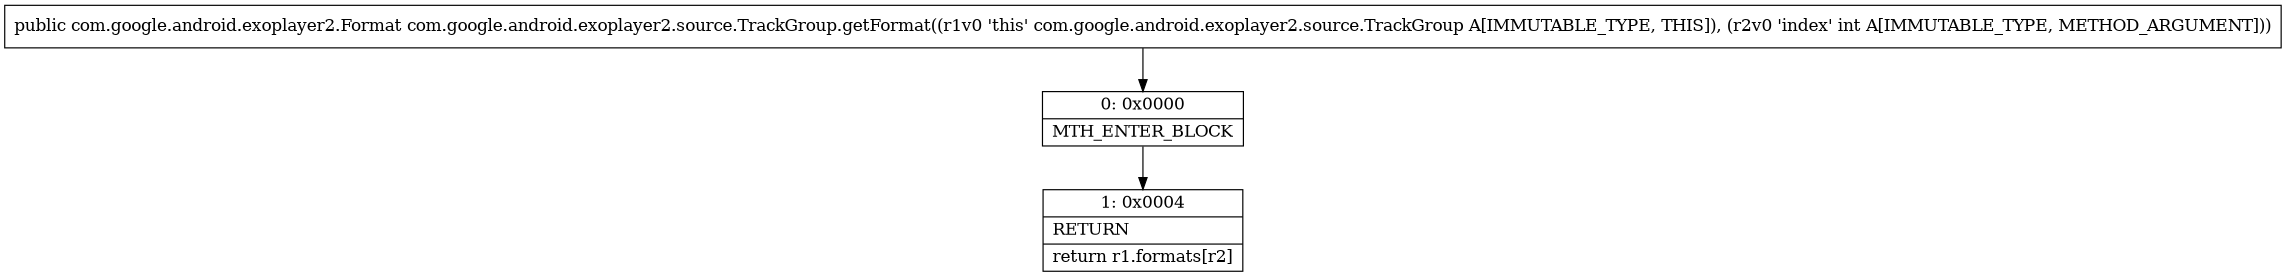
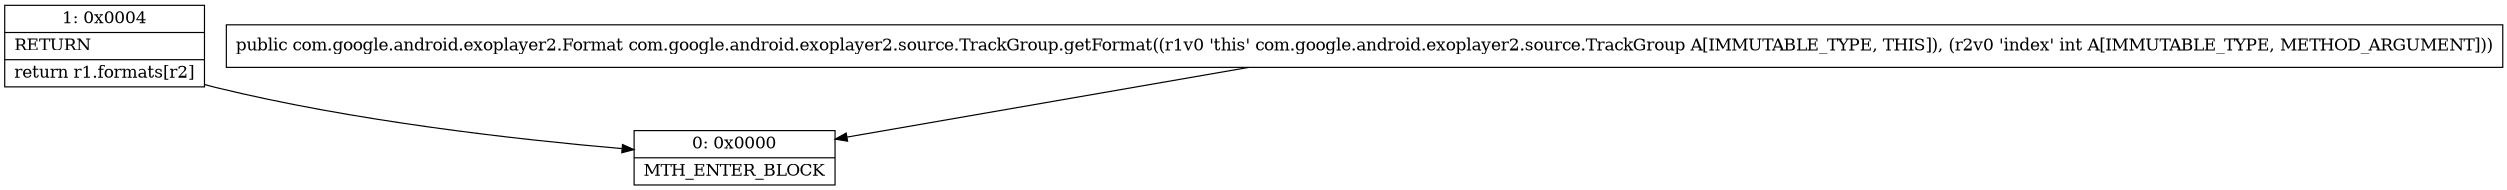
edge "0: 0x0000" -> "1: 0x0004": reversed
